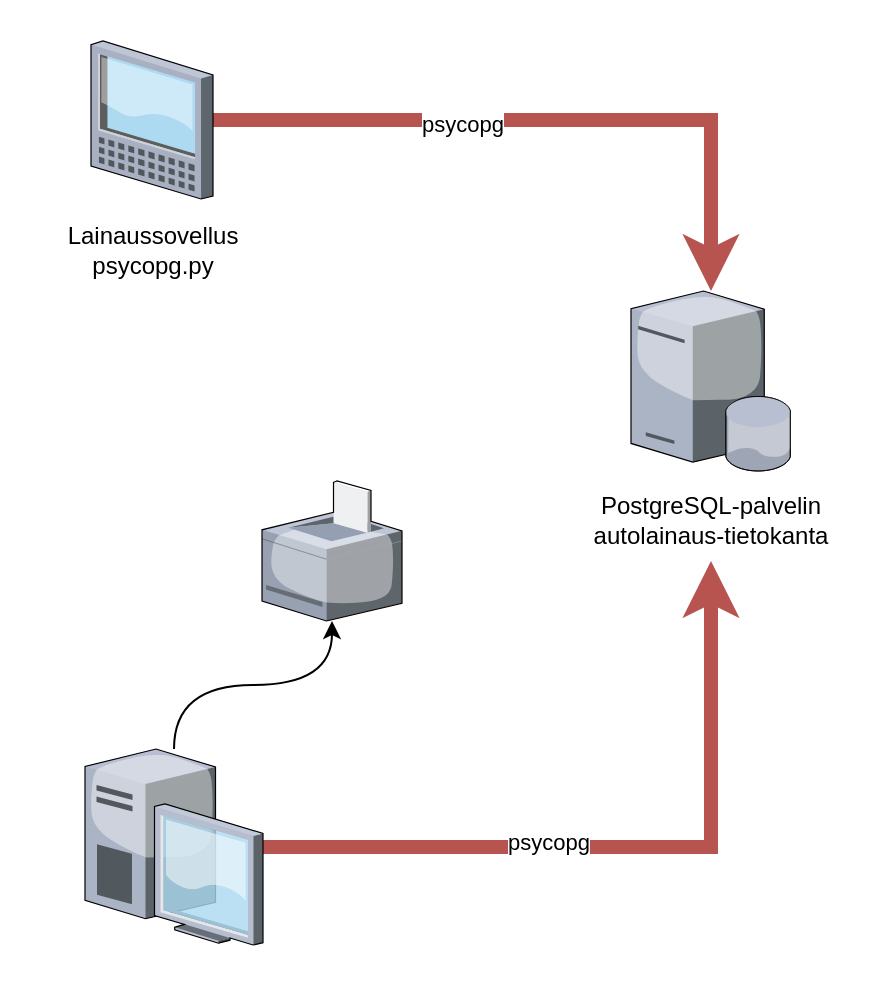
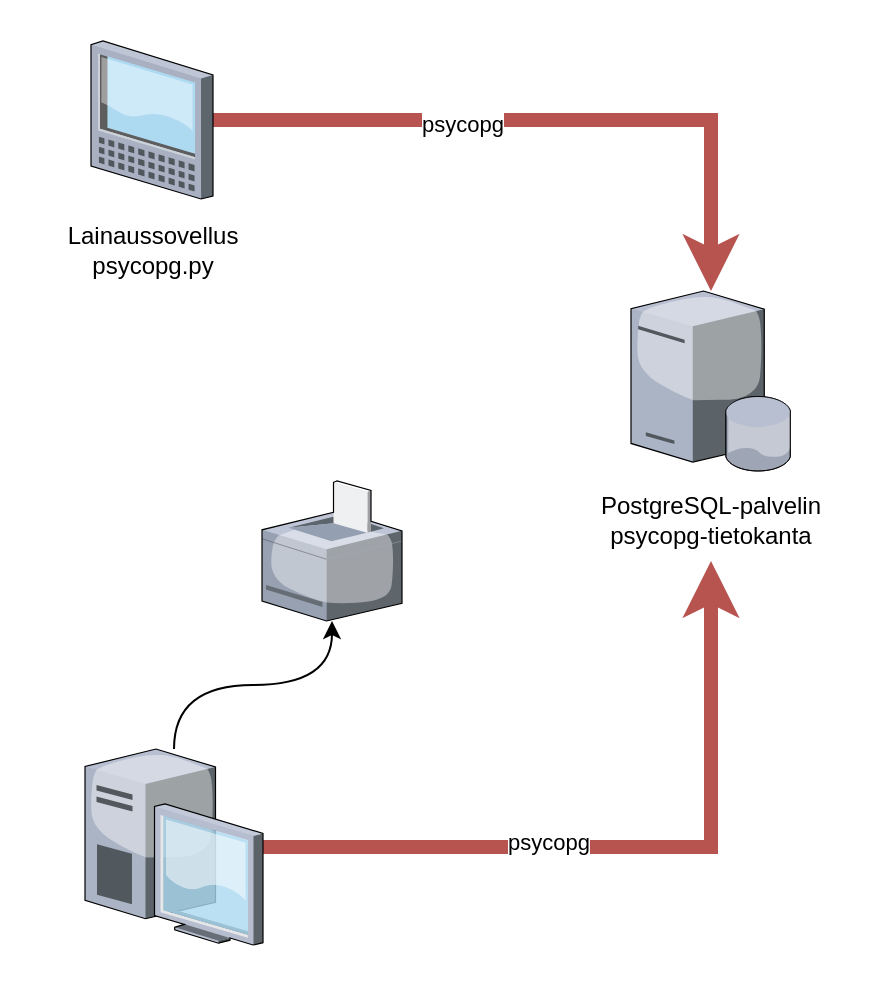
node "PostgreSQL-palvelin autolainaus-tietokanta": label "PostgreSQL-palvelin autolainaus-tietokanta" -> "PostgreSQL-palvelin psycopg-tietokanta"
